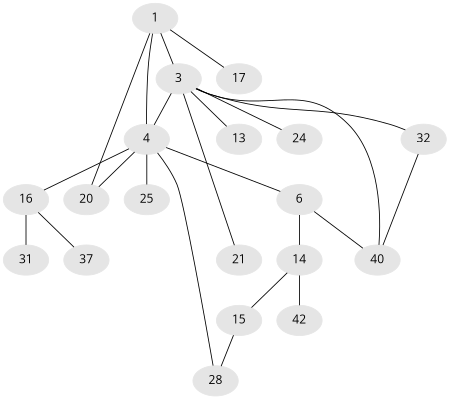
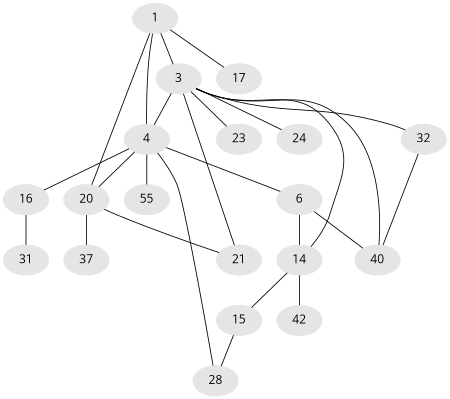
edge "3" -- "14": added
node "13": label "13" -> "23"
node "25": label "25" -> "55"
edge "16" -- "37": now "20" -- "37"
edge "20" -- "21": added
